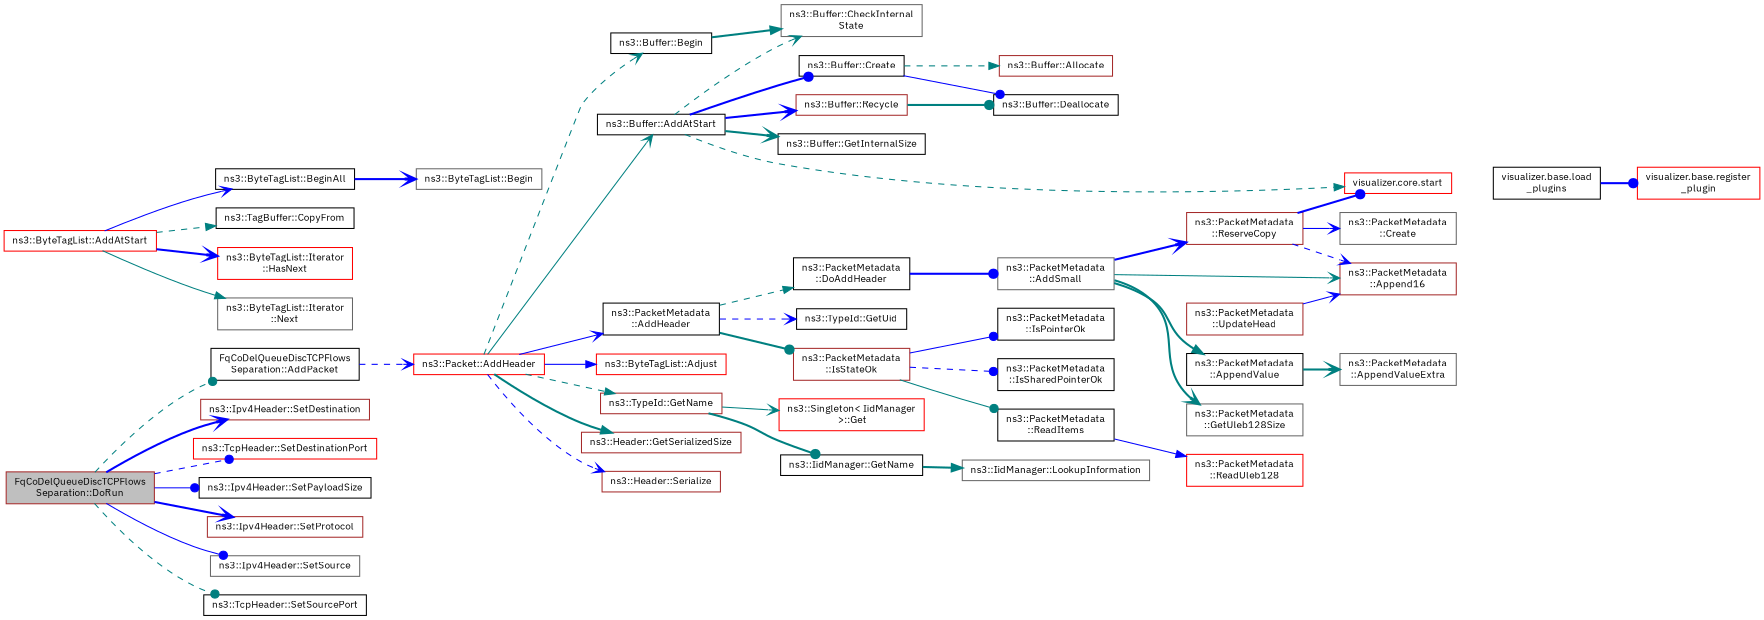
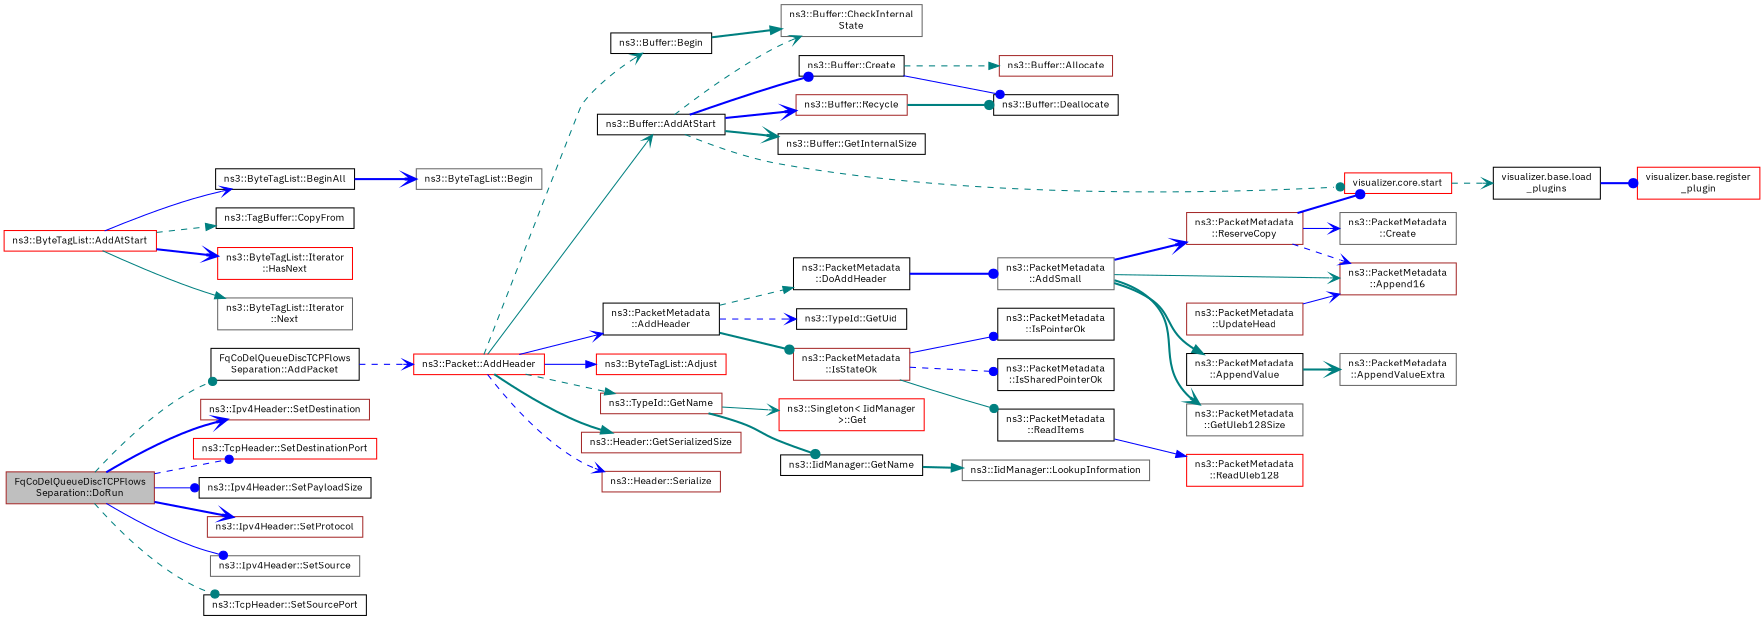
edge "visualizer.core.start" -> "visualizer.base.load _plugins": added
edge "ns3::Buffer::AddAtStart" -> "visualizer.core.start": arrowhead normal -> dot
